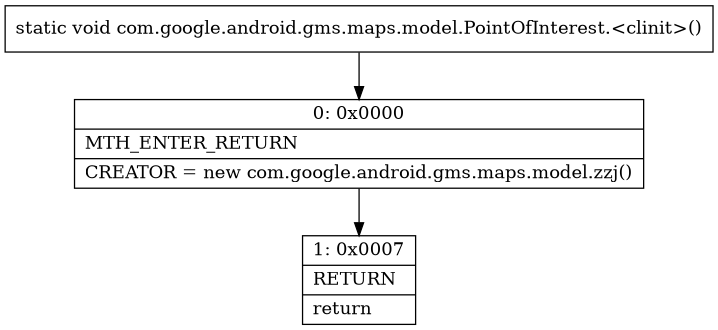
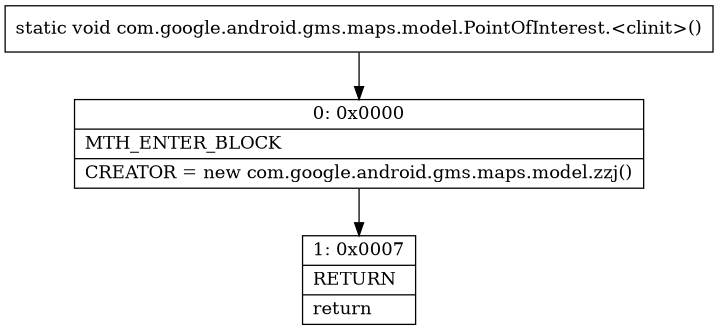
node "0: 0x0000": text "MTH_ENTER_RETURN" -> "MTH_ENTER_BLOCK"
